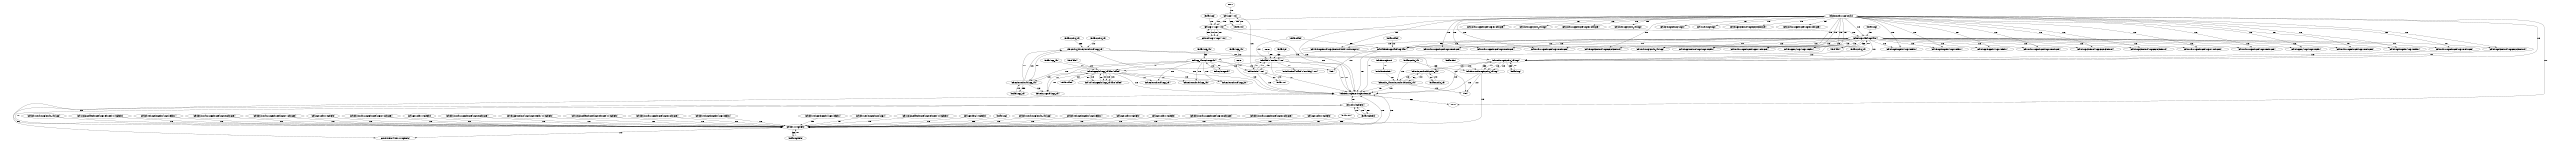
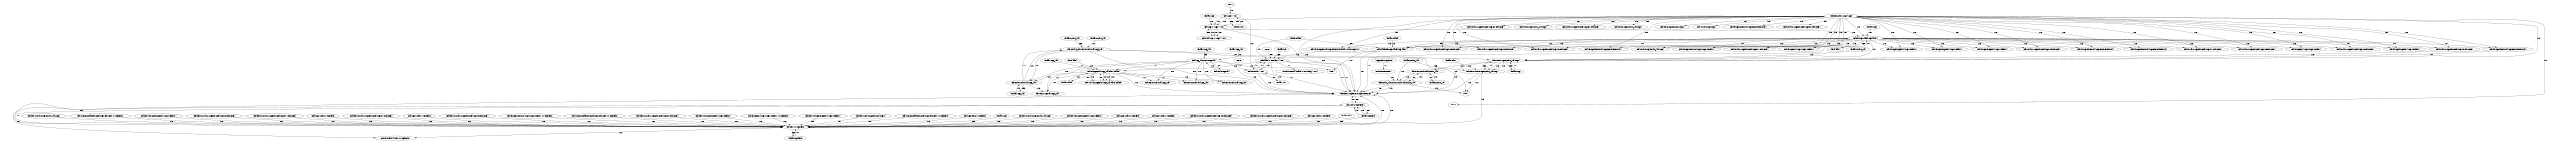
node "(MethodParameterIn,Image *quantize)": label "(MethodParameterIn,Image *quantize)" -> "(MethodParameterIn,Image *image)"
node "(Call,status=MagickTrue)": label "(Call,status=MagickTrue)" -> "(Image,status=MagickTrue)"
edge "(MethodReturn,MagickExport MagickBooleanType)" -> "1000100": now "(MethodReturn,MagickExport MagickBooleanType)" -> "(Return,return(MagickFalse);)"
node "(Call,SetImageGray(image,&image->exception) == MagickFalse)": added
